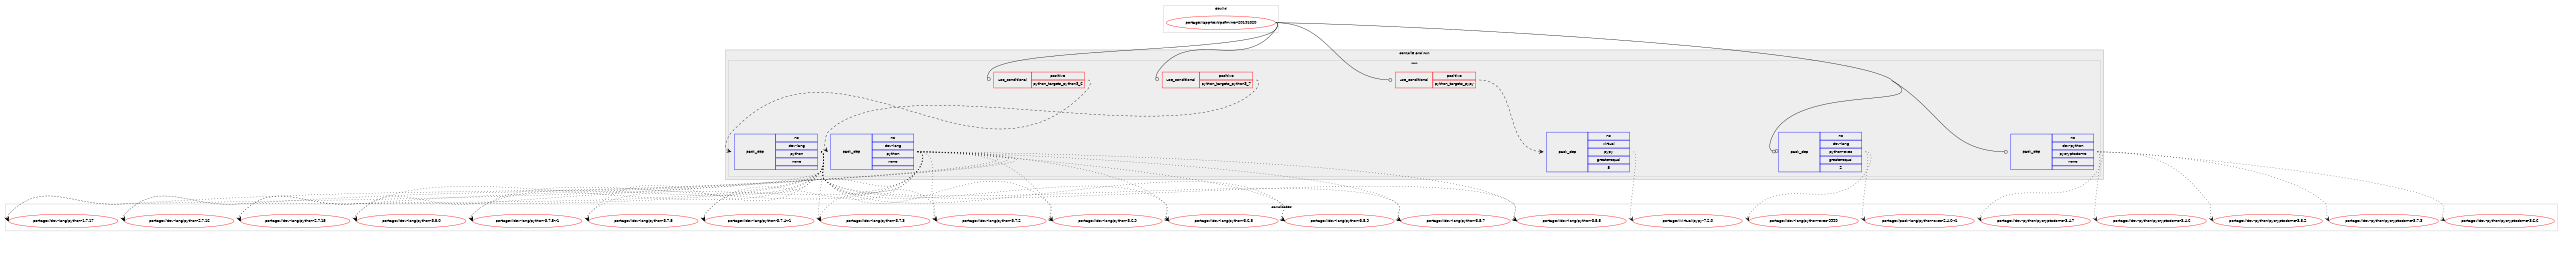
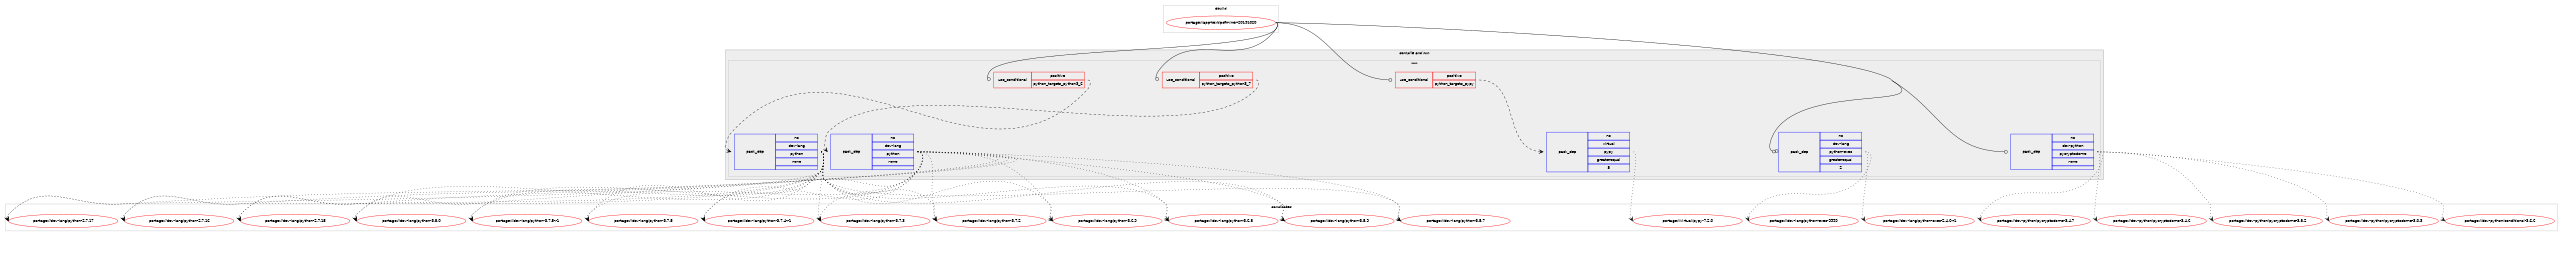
node "portage://dev-lang/python-1.7.17": label "portage://dev-lang/python-1.7.17" -> "portage://dev-lang/python-2.7.17"
node "portage://dev-lang/python-3.5.5": removed
node "portage://pack-lang/python-exec-2.4.6-r1": label "portage://pack-lang/python-exec-2.4.6-r1" -> "portage://dev-lang/python-exec-2.4.6-r1"
node "portage://dev-python/pycryptodome-3.7.3": label "portage://dev-python/pycryptodome-3.7.3" -> "portage://dev-python/pycryptodome-3.0.3"
node "portage://dev-python/pycryptodome-3.6.6": label "portage://dev-python/pycryptodome-3.6.6" -> "portage://dev-python/conditional-3.6.6"
